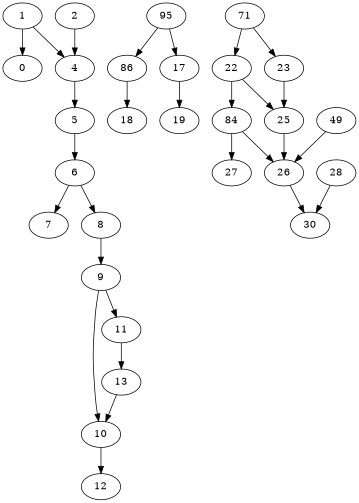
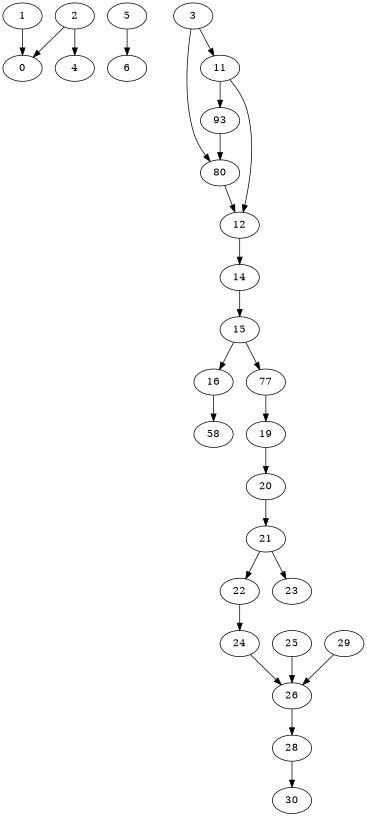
node "95": label "95" -> "15"
node "71": label "71" -> "21"
edge "1" -> "4": removed
edge "2" -> "0": added
node "86": label "86" -> "16"
node "17": label "17" -> "77"
edge "4" -> "5": removed
edge "23" -> "25": removed
edge "22" -> "25": removed
node "18": label "18" -> "58"
node "84": label "84" -> "24"
node "49": label "49" -> "29"
edge "11" -> "12": added
node "27": removed
edge "26" -> "30": now "26" -> "28"
node "7": removed
node "8": removed
node "9": label "9" -> "3"
node "14": added
node "13": label "13" -> "93"
node "10": label "10" -> "80"
node "20": added
